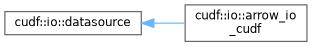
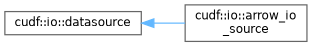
node "cudf::io::arrow_io _cudf": label "cudf::io::arrow_io _cudf" -> "cudf::io::arrow_io _source"
